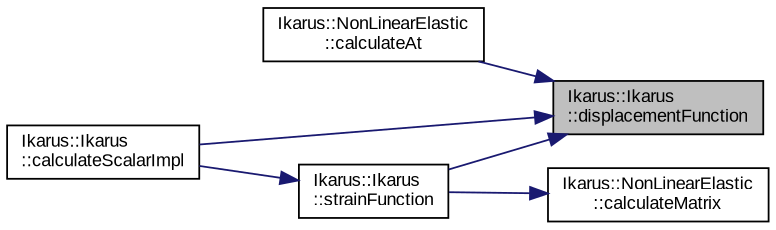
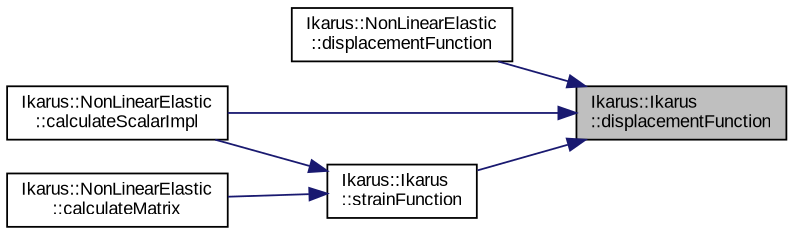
node "Ikarus::NonLinearElastic ::calculateAt": label "Ikarus::NonLinearElastic ::calculateAt" -> "Ikarus::NonLinearElastic ::displacementFunction"
node "Ikarus::Ikarus ::calculateScalarImpl": label "Ikarus::Ikarus ::calculateScalarImpl" -> "Ikarus::NonLinearElastic ::calculateScalarImpl"
edge "Ikarus::Ikarus ::strainFunction" -> "Ikarus::NonLinearElastic ::calculateMatrix": reversed
